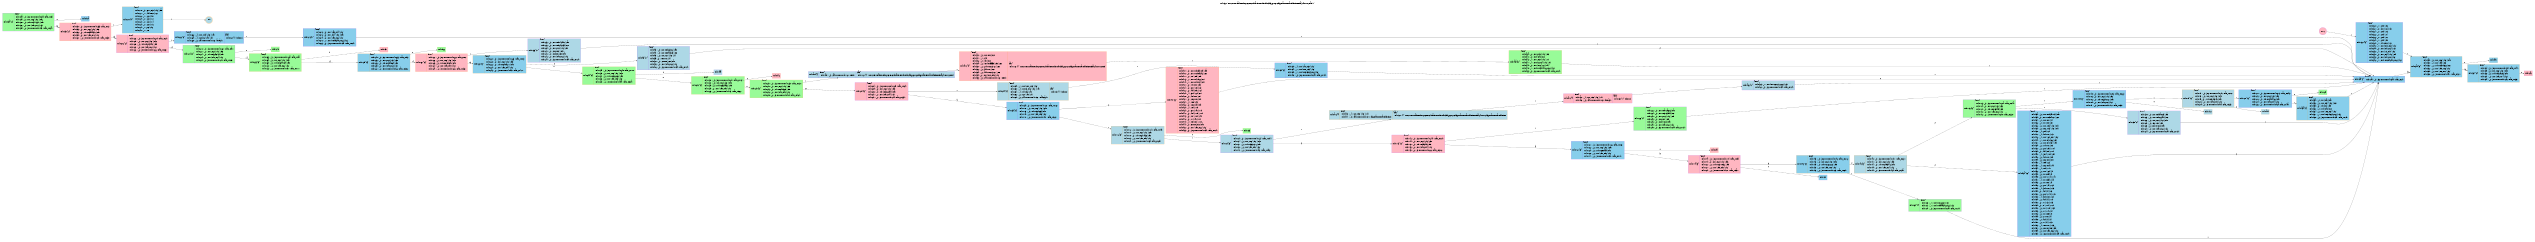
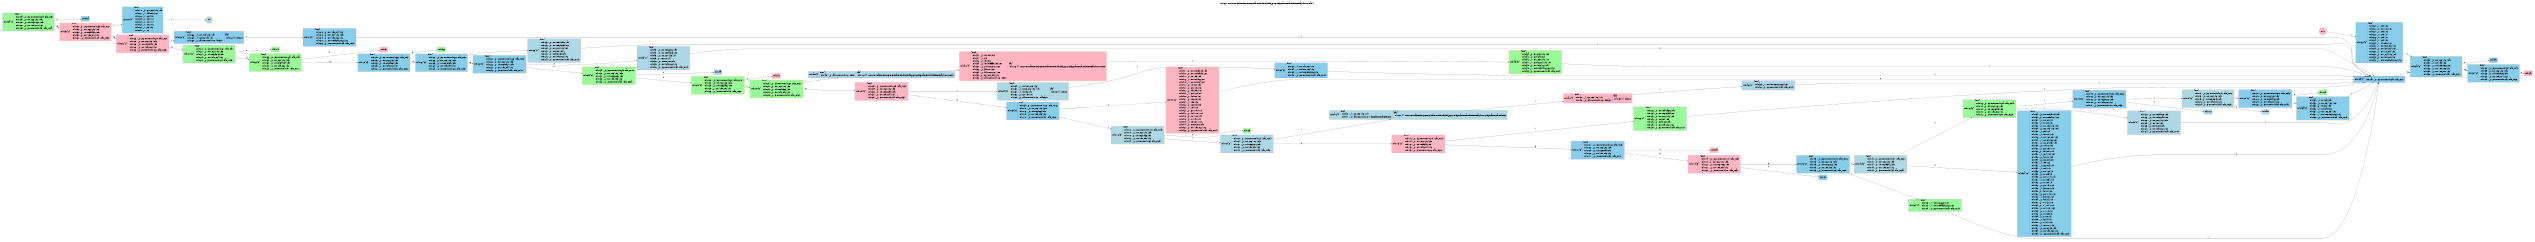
node "0x401667 [25]": fillcolor lightpink -> skyblue
